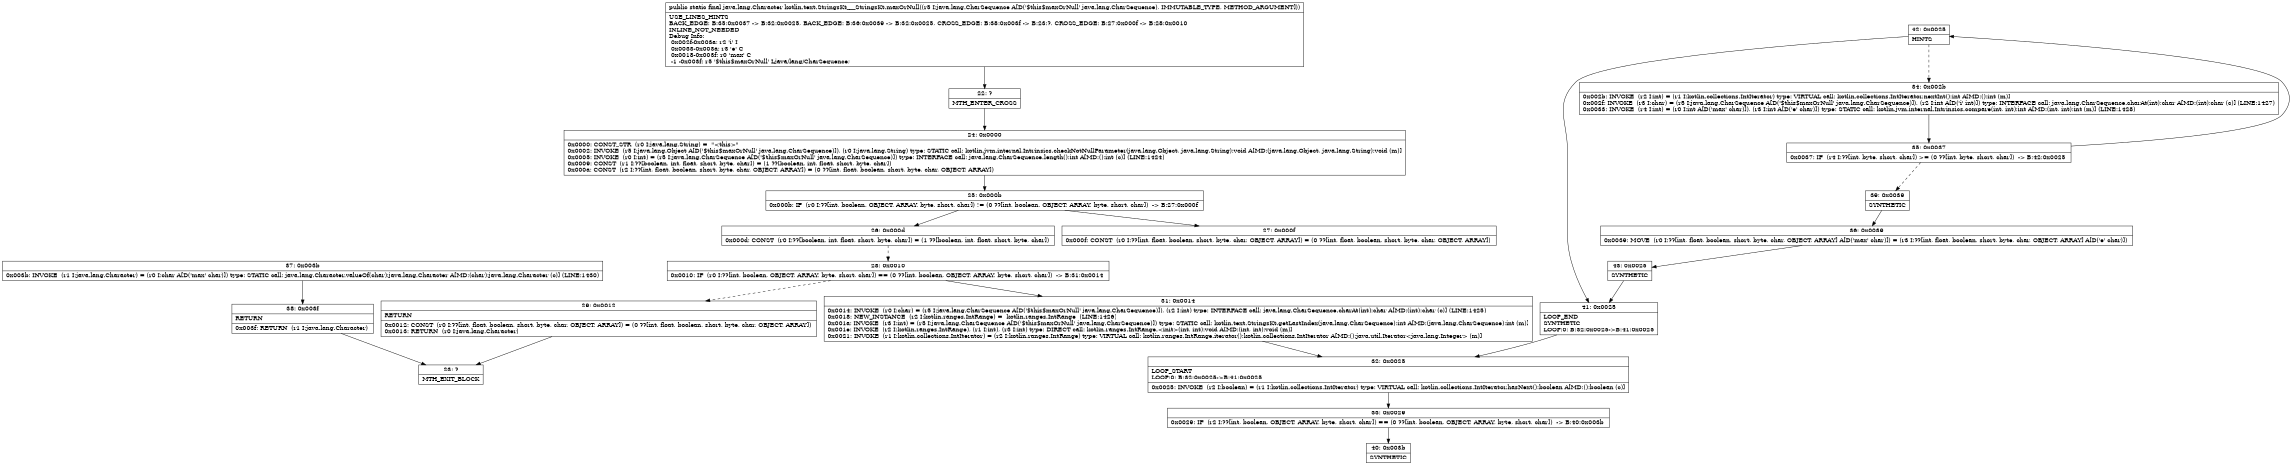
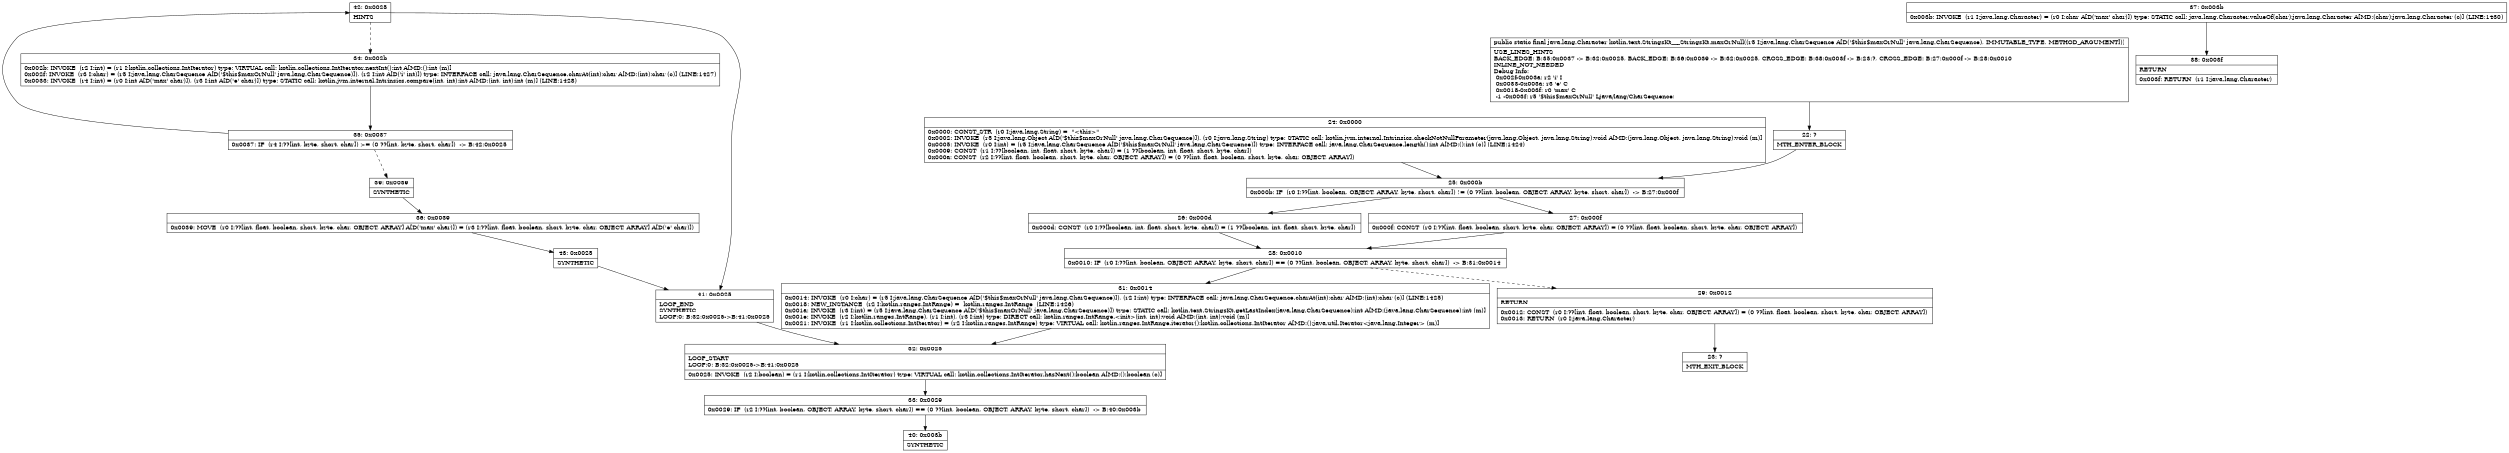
node "22: ?": text "MTH_ENTER_CROSS" -> "MTH_ENTER_BLOCK"
edge "22: ?" -> "24: 0x0000": now "22: ?" -> "25: 0x000b"
edge "27: 0x000f" -> "28: 0x0010": added
edge "26: 0x000d" -> "28: 0x0010": style dashed -> solid
edge "38: 0x003f" -> "23: ?": removed
